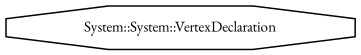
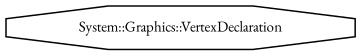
node "System::System::VertexDeclaration": label "System::System::VertexDeclaration" -> "System::Graphics::VertexDeclaration"
